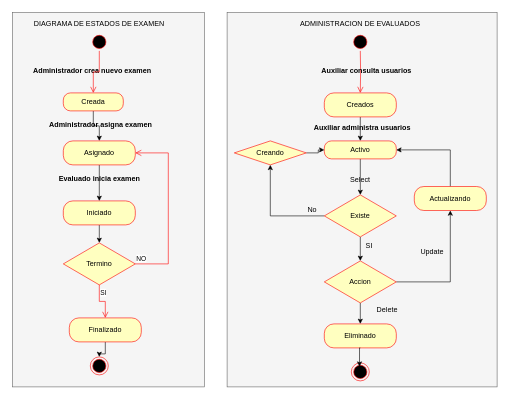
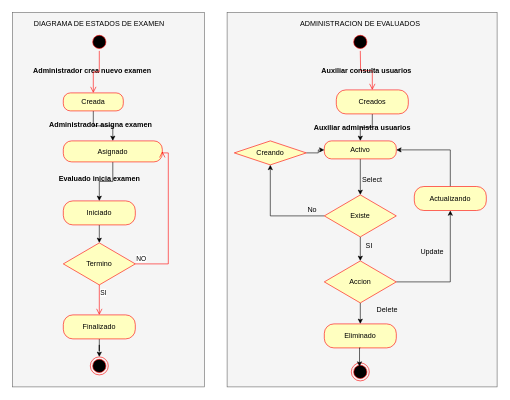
node "Creados": moved (360, 105) -> (372, 102)
node "Asignado": size 72x24 -> 99x21
node "Select": moved (360, 180) -> (372, 180)
node "Finalizado": moved (105, 330) -> (99, 327)
